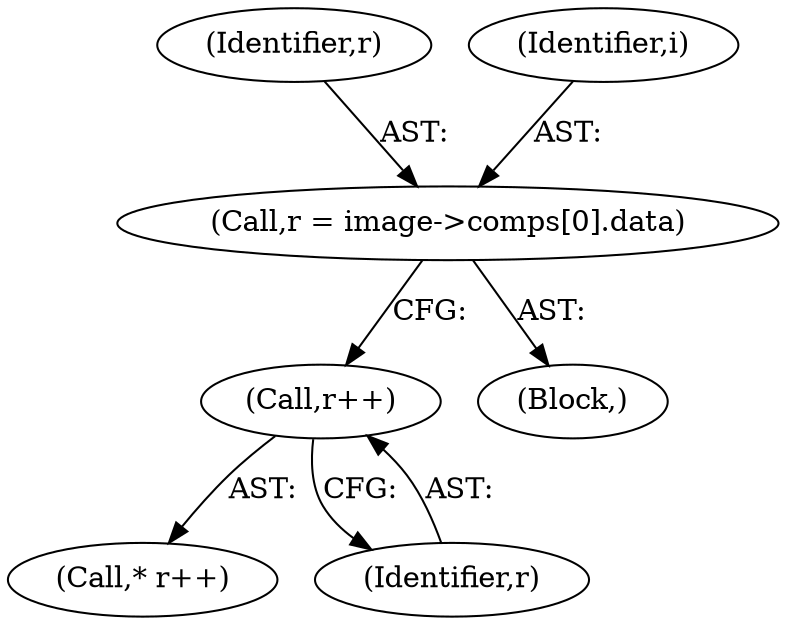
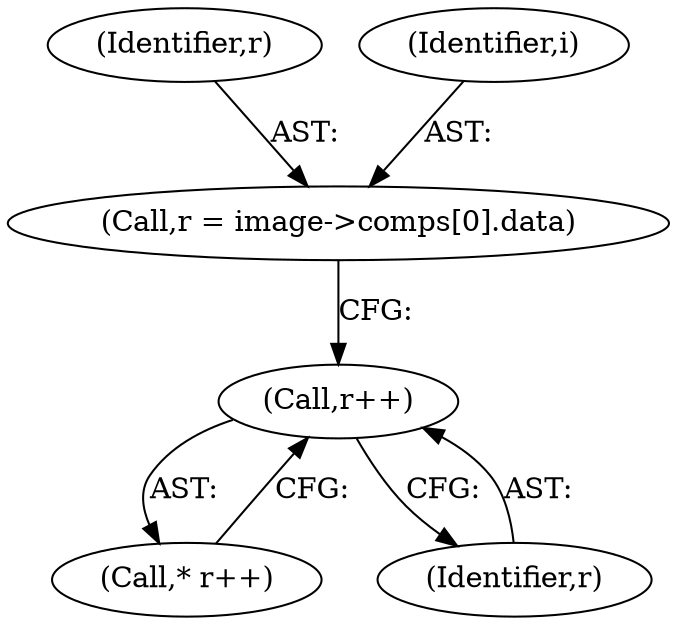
node "(Block,)": removed
edge "(Call,* r++)" -> "(Call,r++)": added, label "CFG:"
